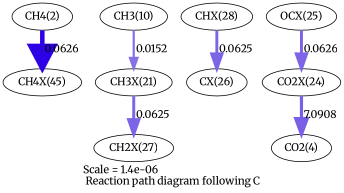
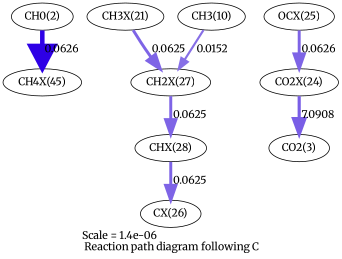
node "CH4(2)": label "CH4(2)" -> "CH0(2)"
edge "CH3(10)" -> "CH3X(21)": now "CH3(10)" -> "CH2X(27)"
edge "CH2X(27)" -> "CHX(28)": added, label "0.0625"
node "CO2(4)": label "CO2(4)" -> "CO2(3)"
